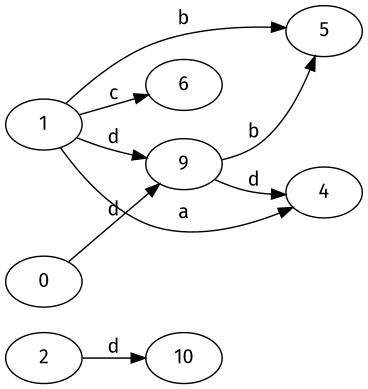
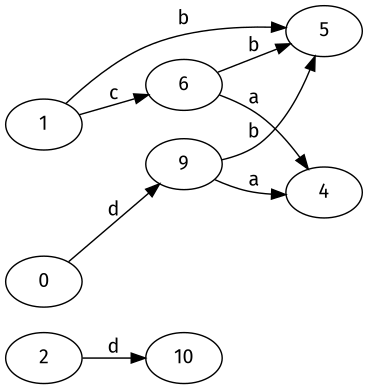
edge "6" -> "5": added, label "b"
edge "1" -> "9": removed, label "d"
edge "9" -> "4": label "d" -> "a"
edge "1" -> "4": now "6" -> "4"
